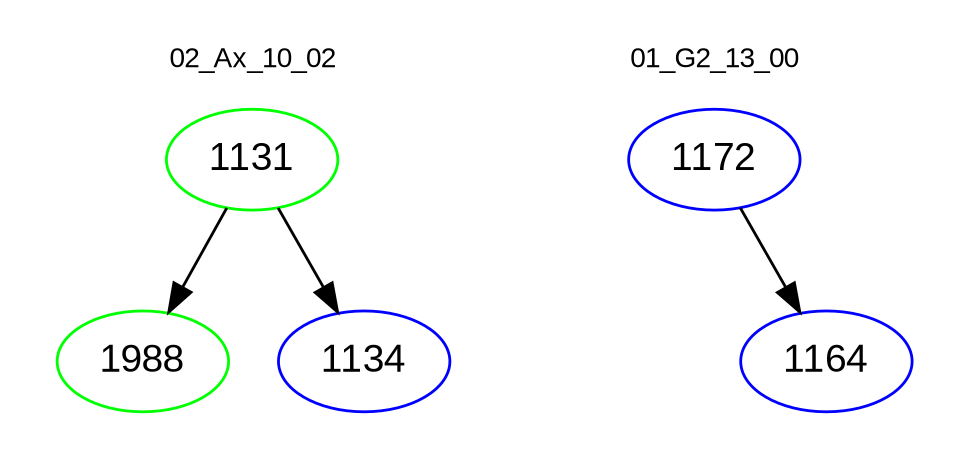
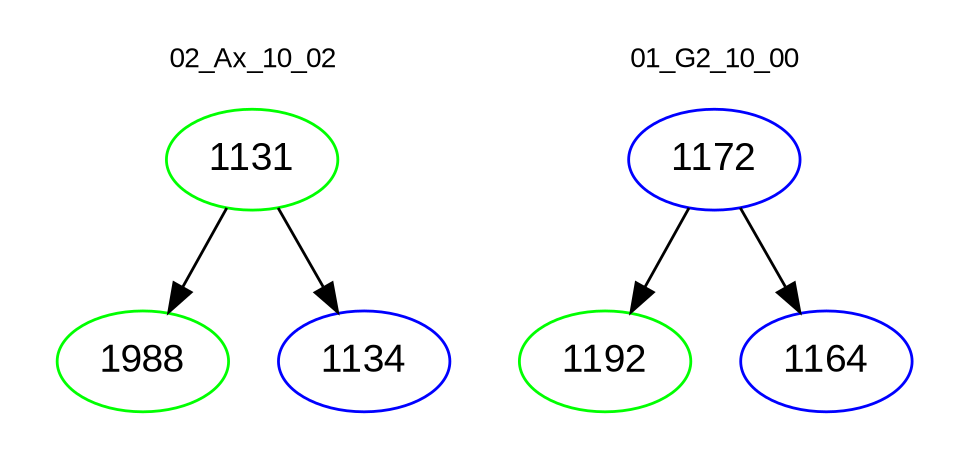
cluster "01_G2_13_00": label "01_G2_13_00" -> "01_G2_10_00"
node "1192": added
